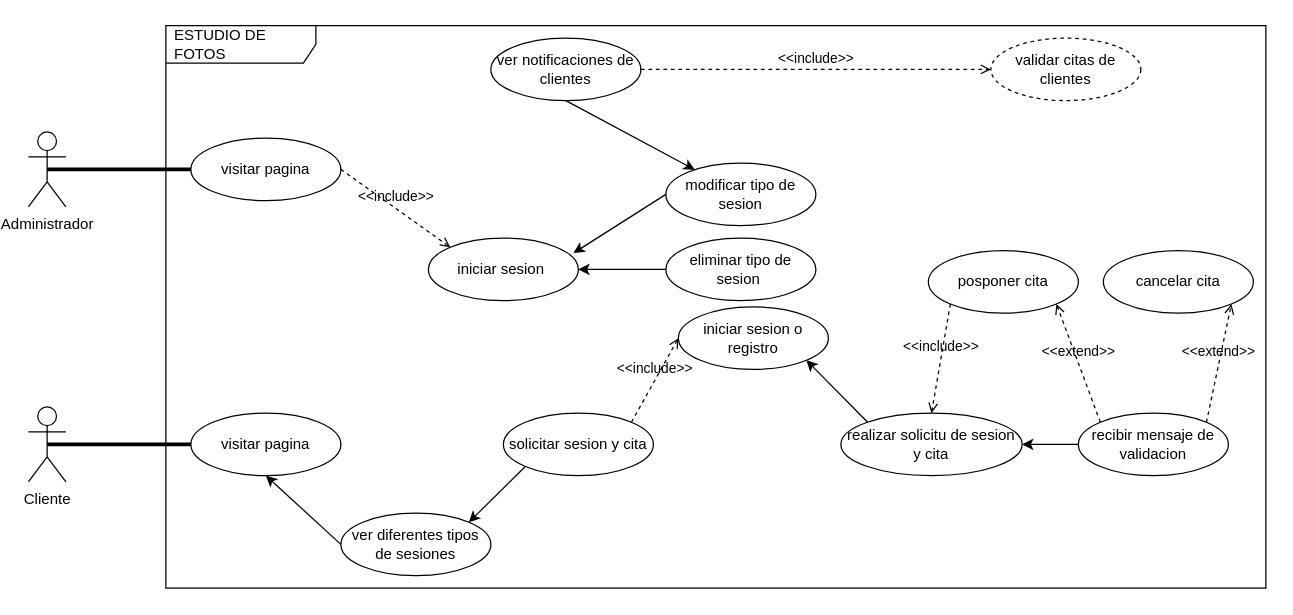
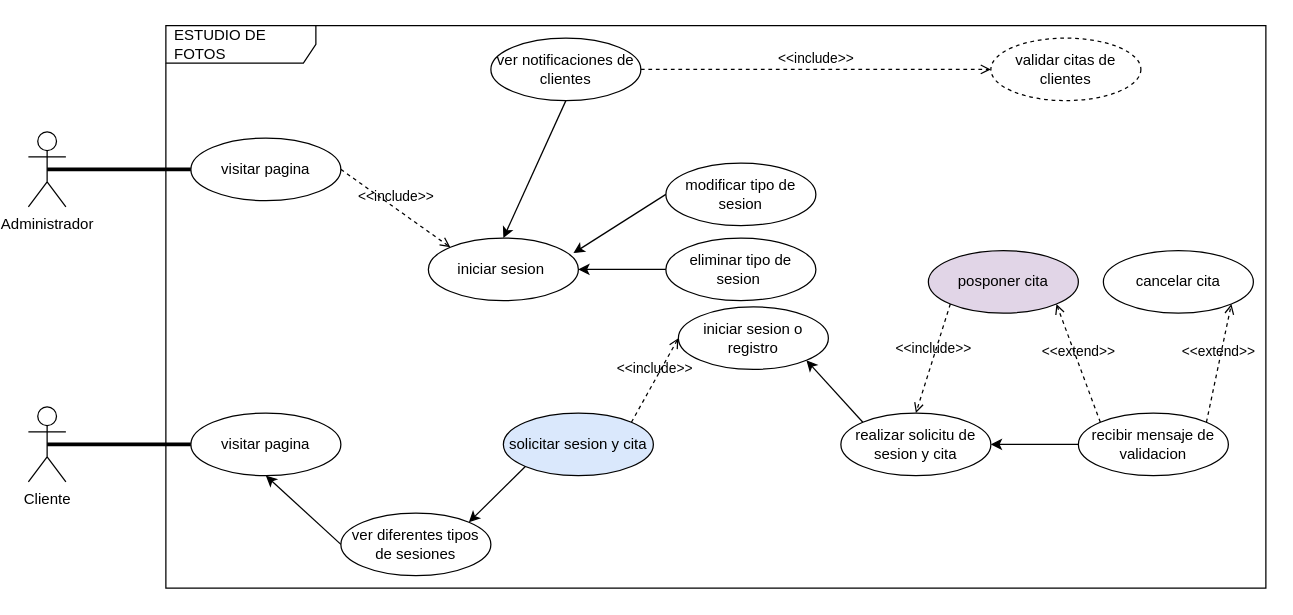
edge "ver notificaciones de clientes" -> "modificar tipo de sesion": now "ver notificaciones de clientes" -> "iniciar sesion"
node "posponer cita": fillcolor #ffffff -> #e1d5e7
node "solicitar sesion y cita": fillcolor #ffffff -> #dae8fc
node "realizar solicitu de sesion y cita": size 181x63 -> 150x63
